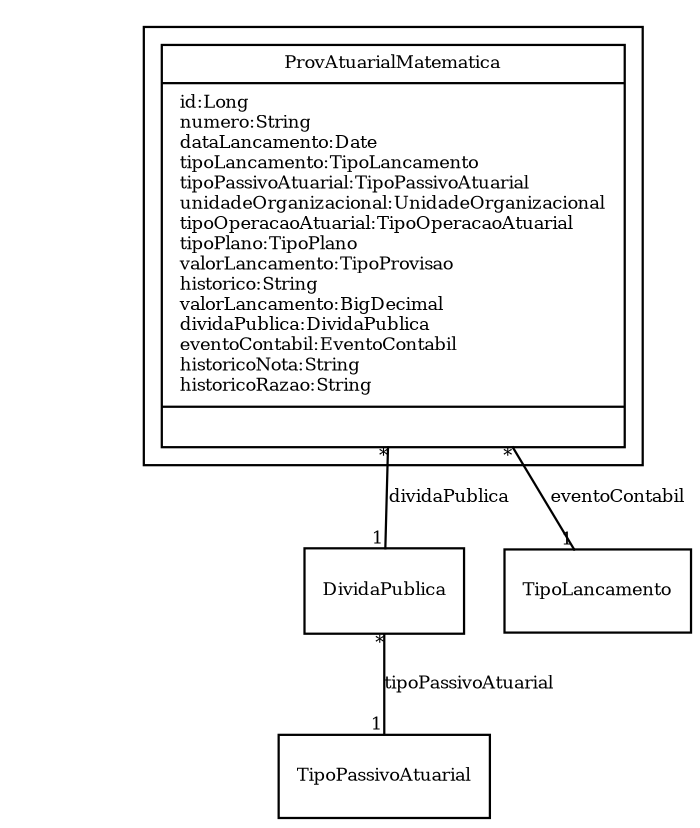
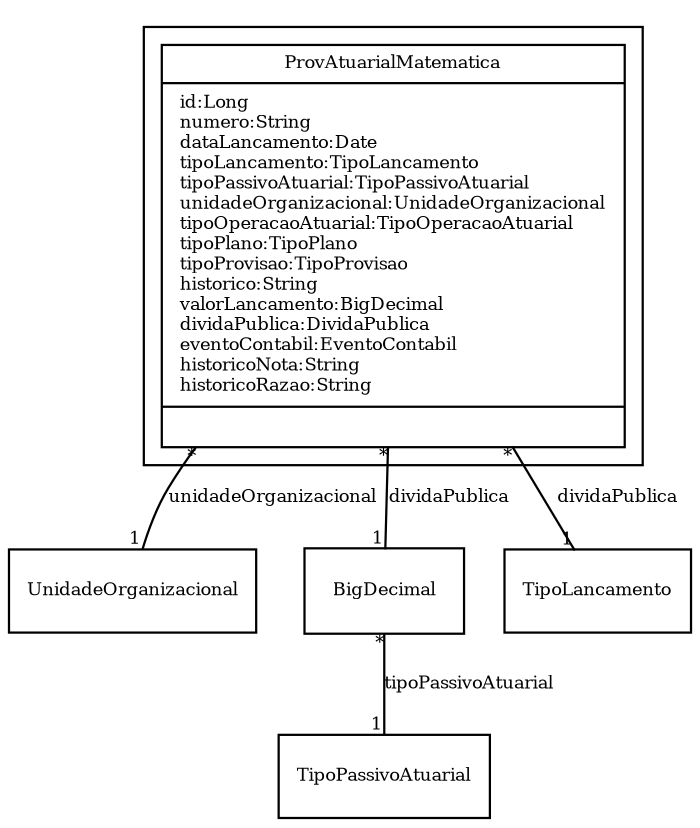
node "ProvAtuarialMatematica": text "valorLancamento:TipoProvisao" -> "tipoProvisao:TipoProvisao"
edge "ProvAtuarialMatematica" -- "TipoLancamento": label "eventoContabil" -> "dividaPublica"
node "UnidadeOrganizacional": added
node "DividaPublica": label "DividaPublica" -> "BigDecimal"
